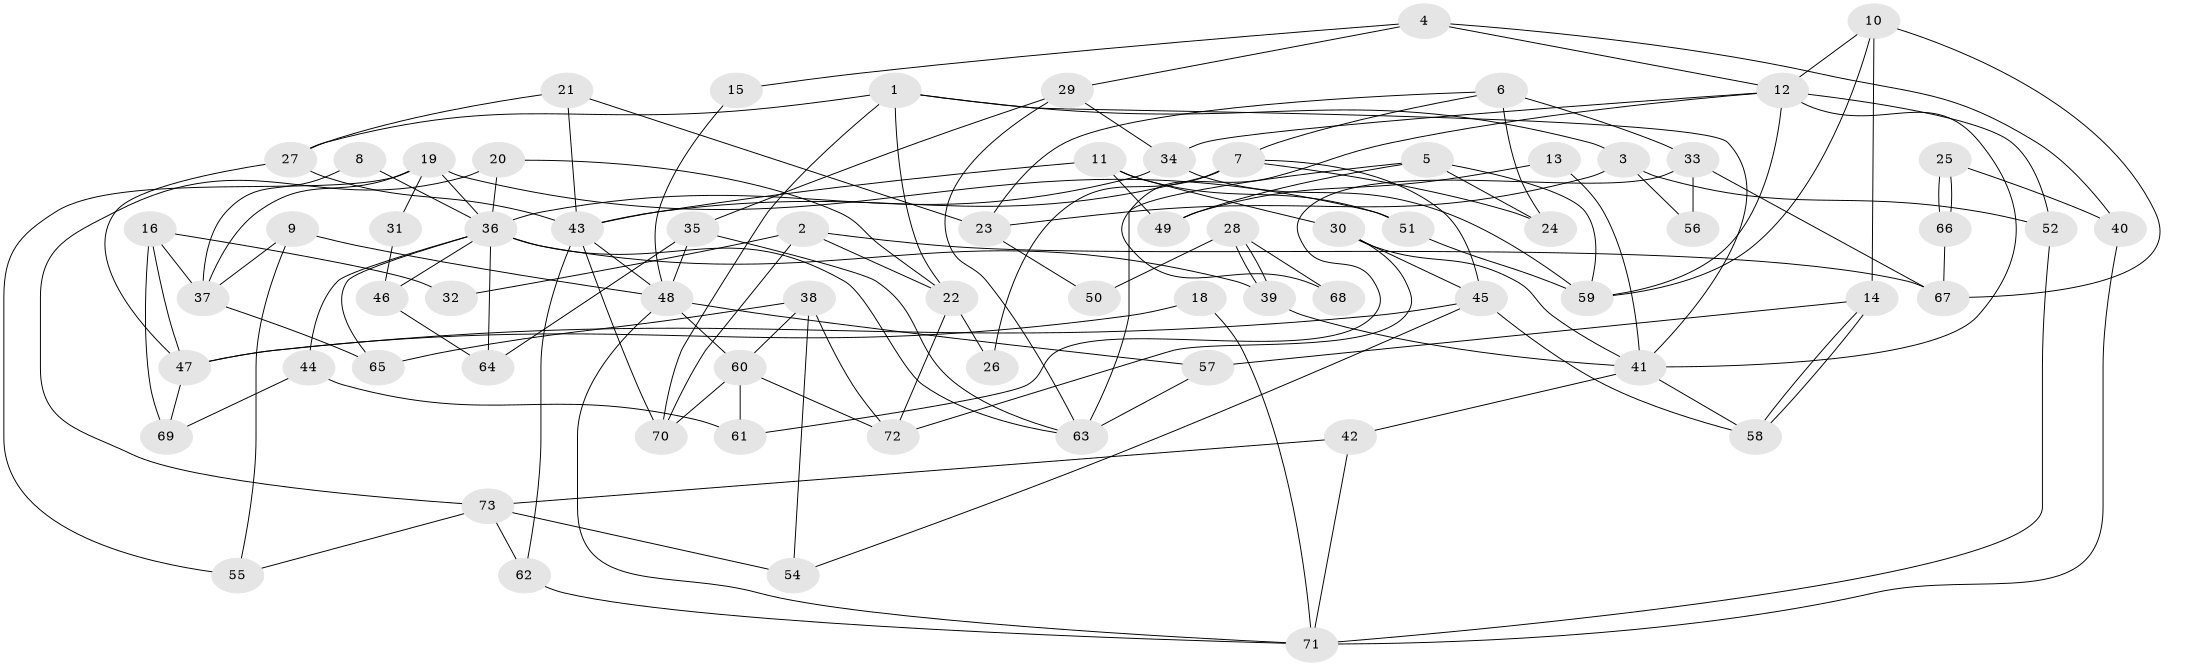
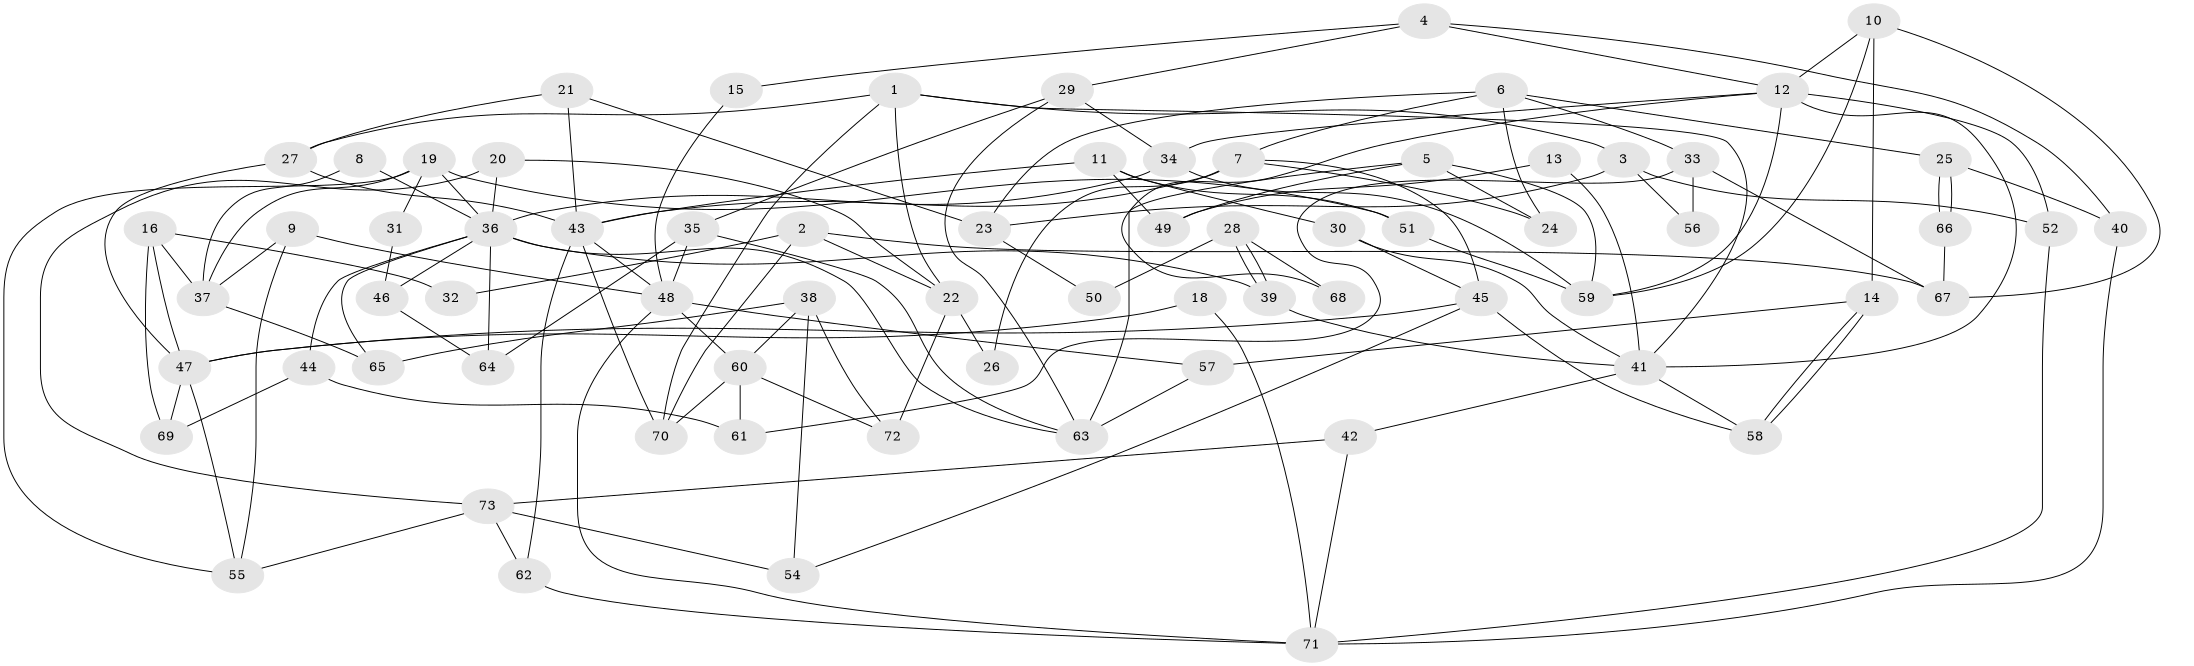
edge "6" -- "25": added
edge "30" -- "72": removed
edge "47" -- "55": added
